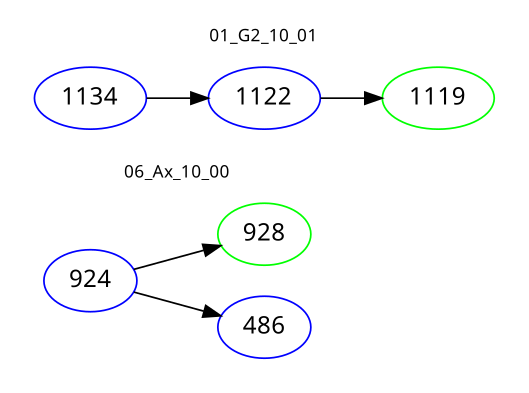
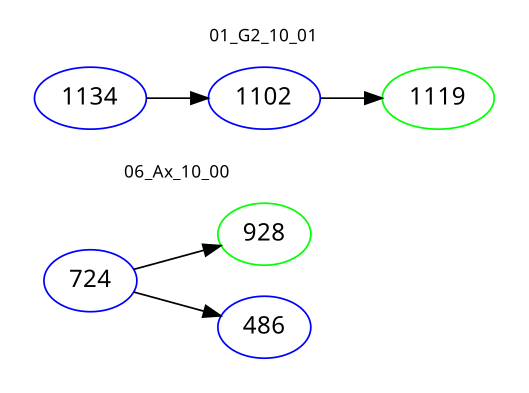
node "1122": label "1122" -> "1102"
node "924": label "924" -> "724"
